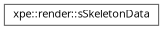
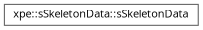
node "xpe::render::sSkeletonData": label "xpe::render::sSkeletonData" -> "xpe::sSkeletonData::sSkeletonData"
